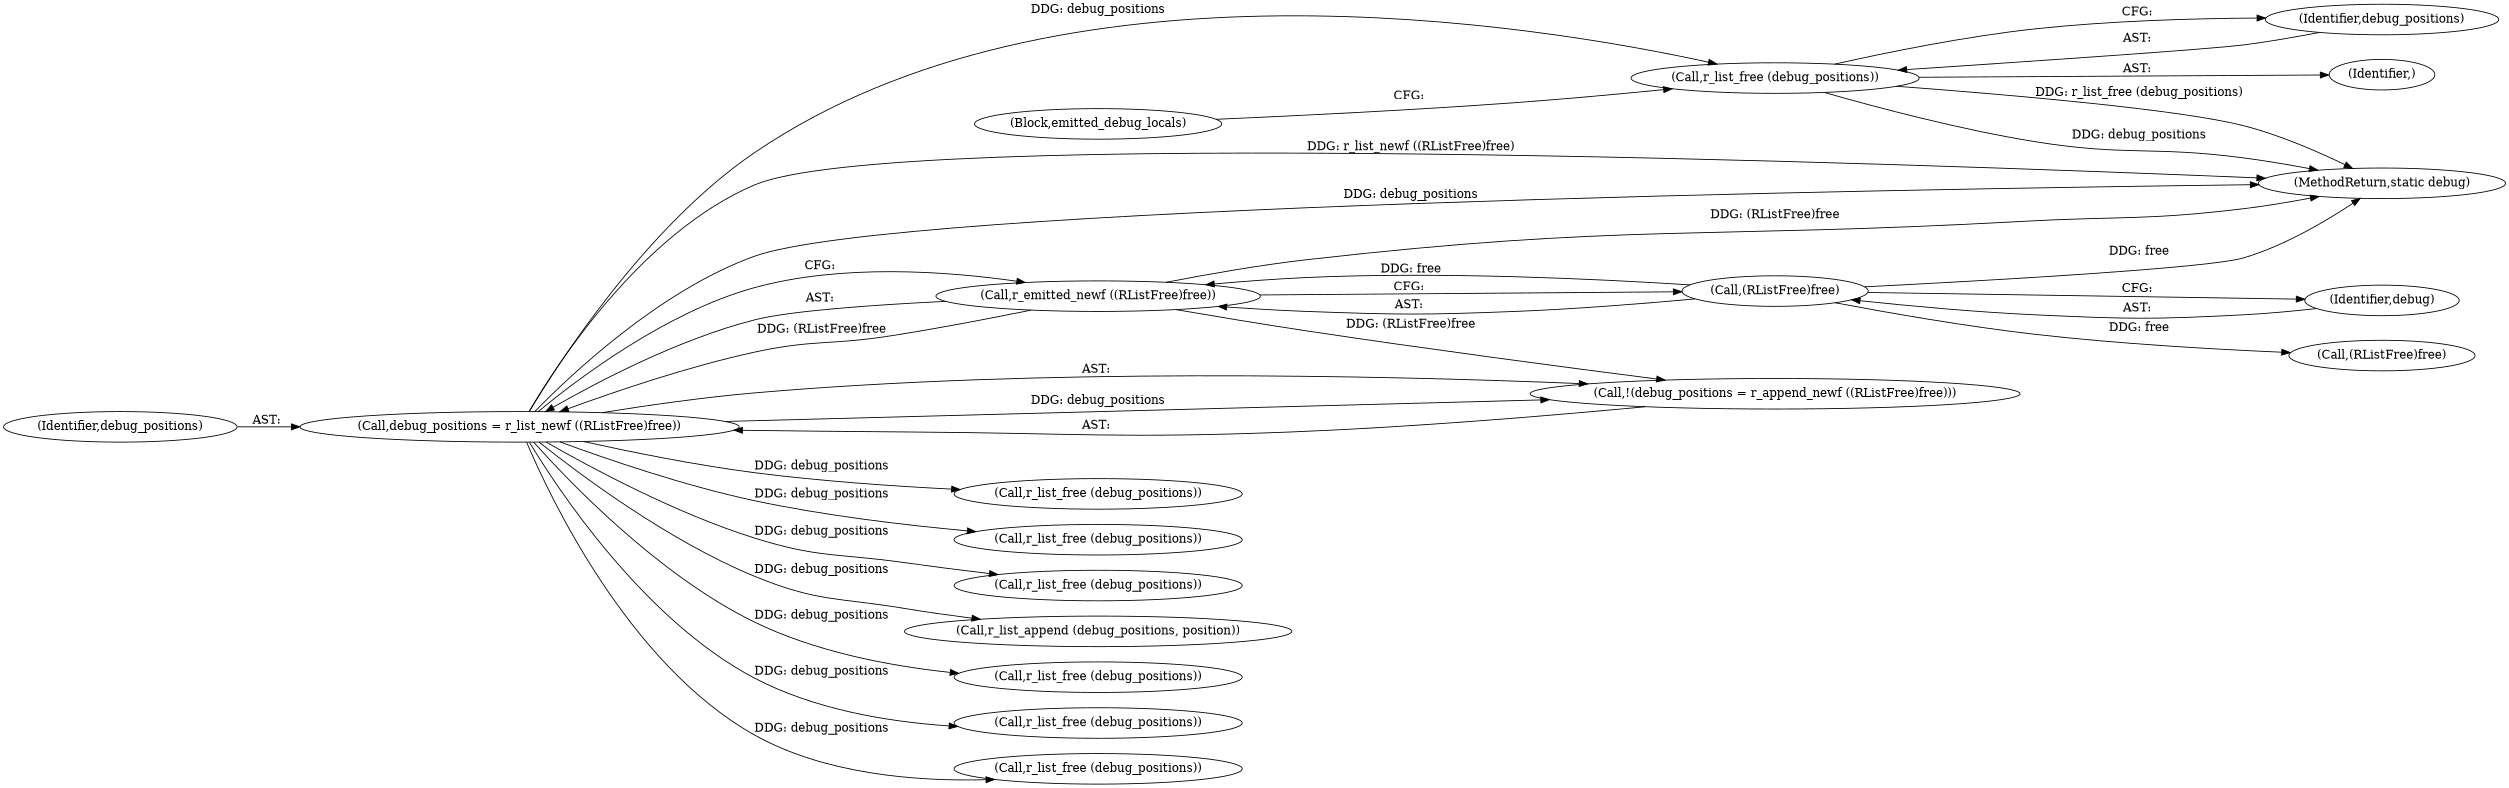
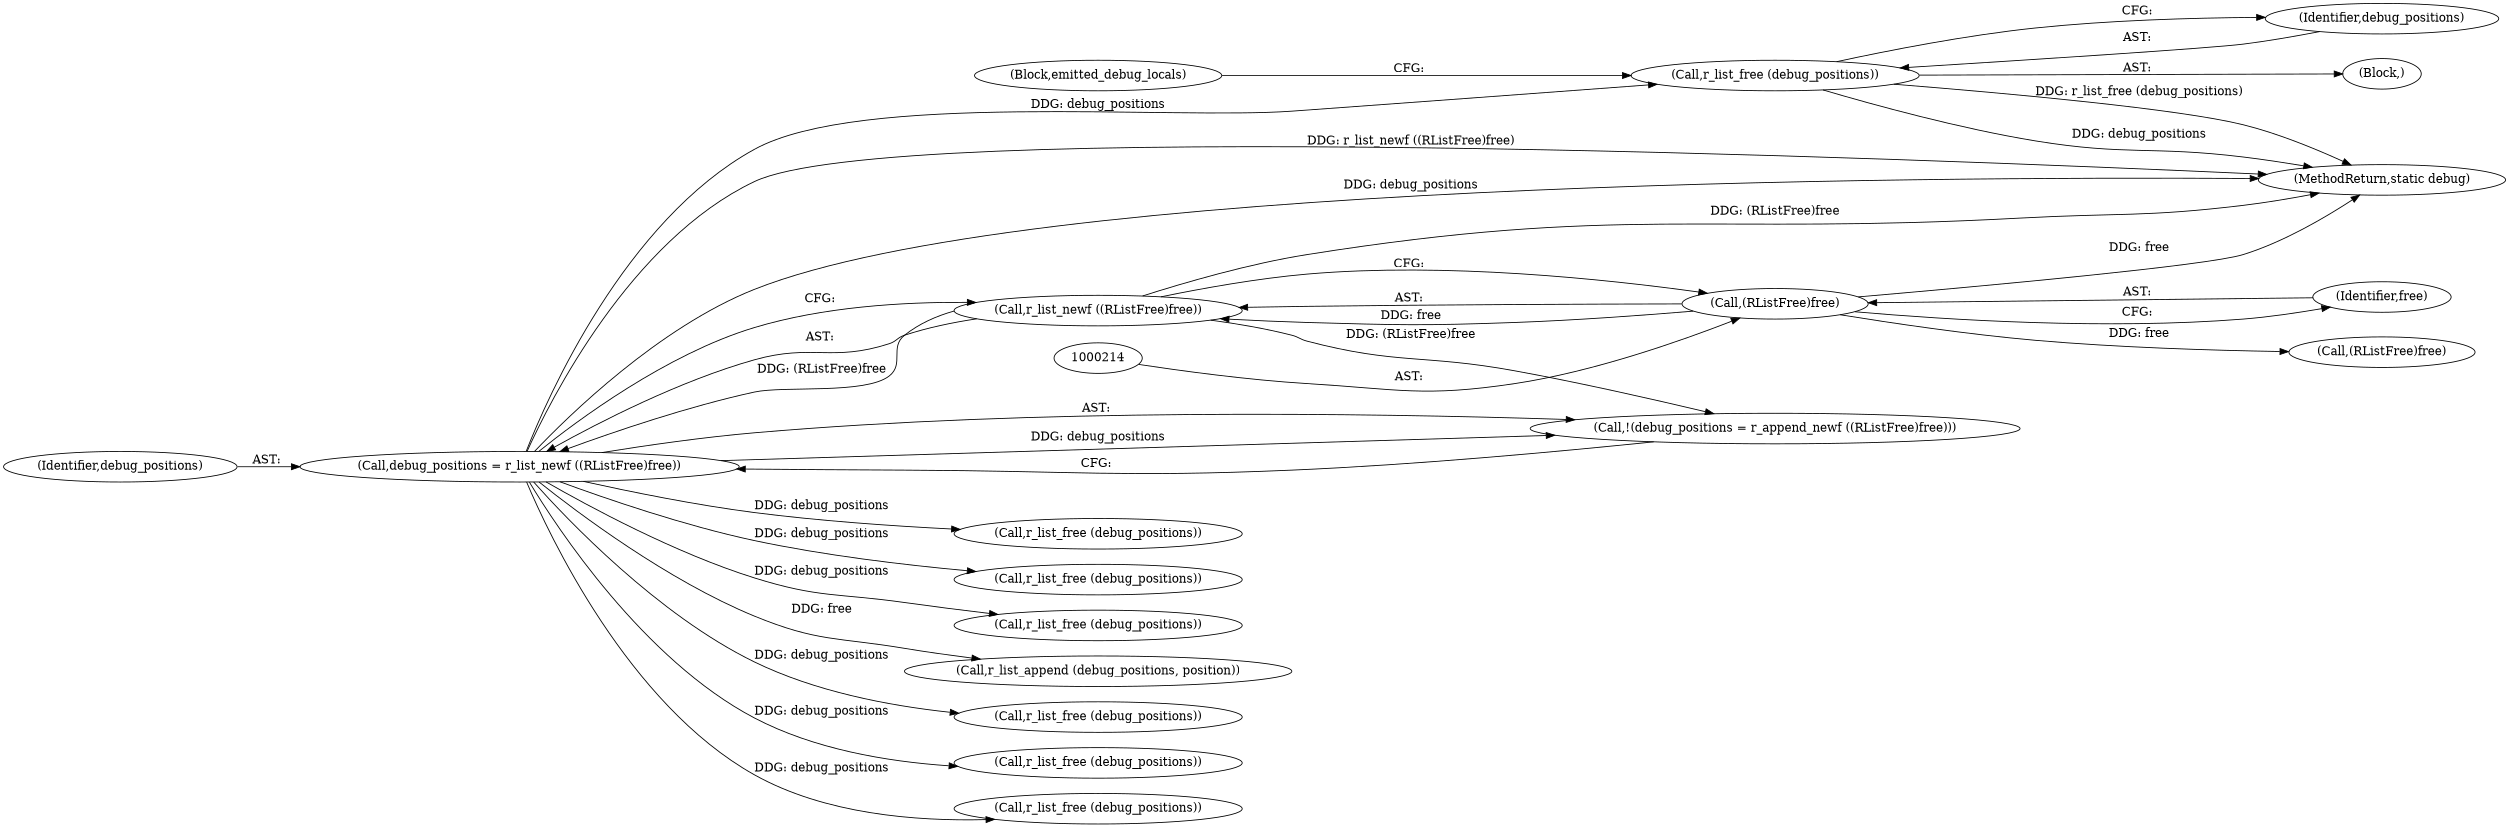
node "(Identifier,)": label "(Identifier,)" -> "(Block,)"
node "(Call,r_emitted_newf ((RListFree)free))": label "(Call,r_emitted_newf ((RListFree)free))" -> "(Call,r_list_newf ((RListFree)free))"
node "(Identifier,debug)": label "(Identifier,debug)" -> "(Identifier,free)"
node "1000214": added
edge "(Call,!(debug_positions = r_append_newf ((RListFree)free)))" -> "(Call,debug_positions = r_list_newf ((RListFree)free))": label "AST: " -> "CFG: "
edge "(Call,debug_positions = r_list_newf ((RListFree)free))" -> "(Call,r_list_append (debug_positions, position))": label "DDG: debug_positions" -> "DDG: free"
